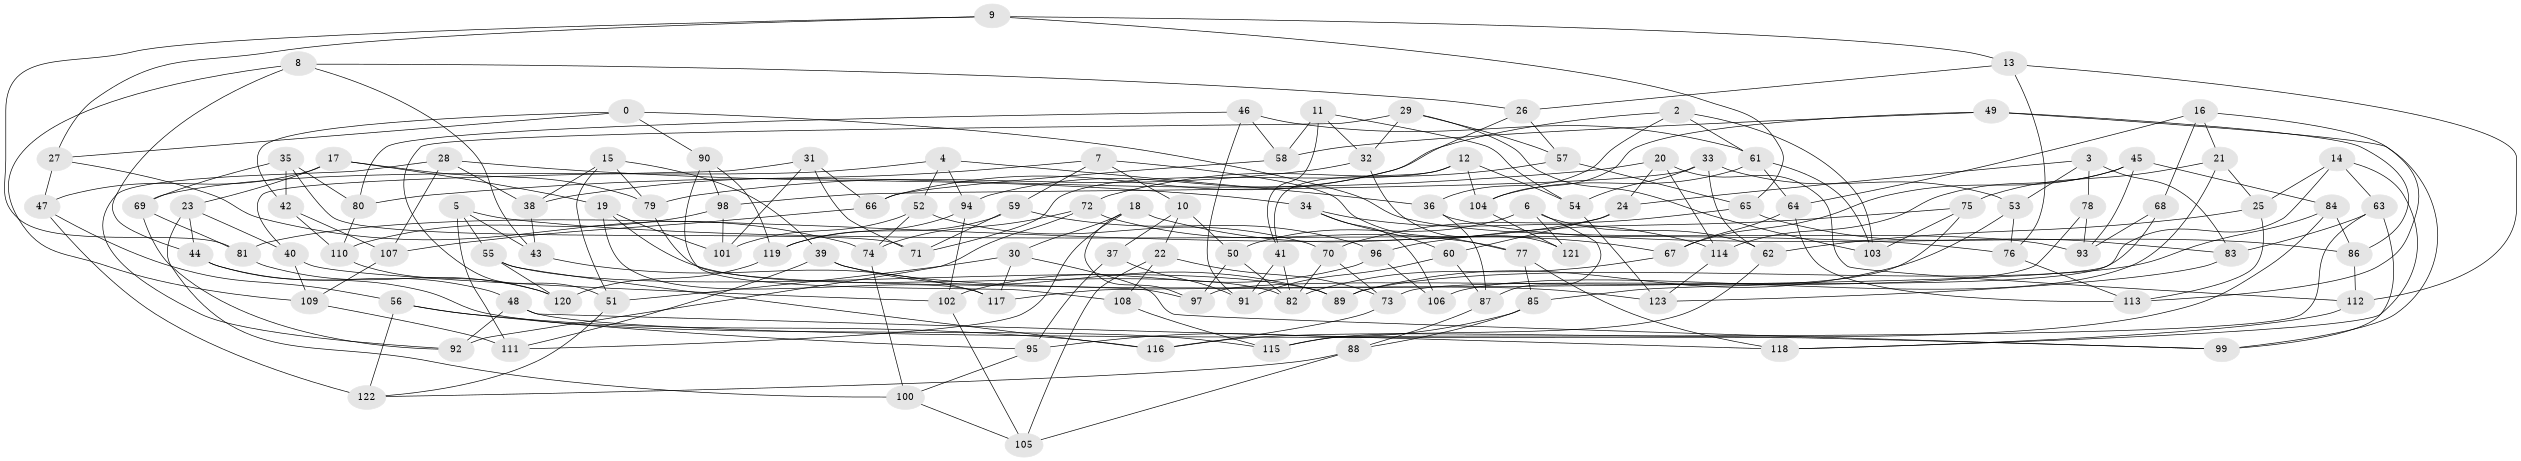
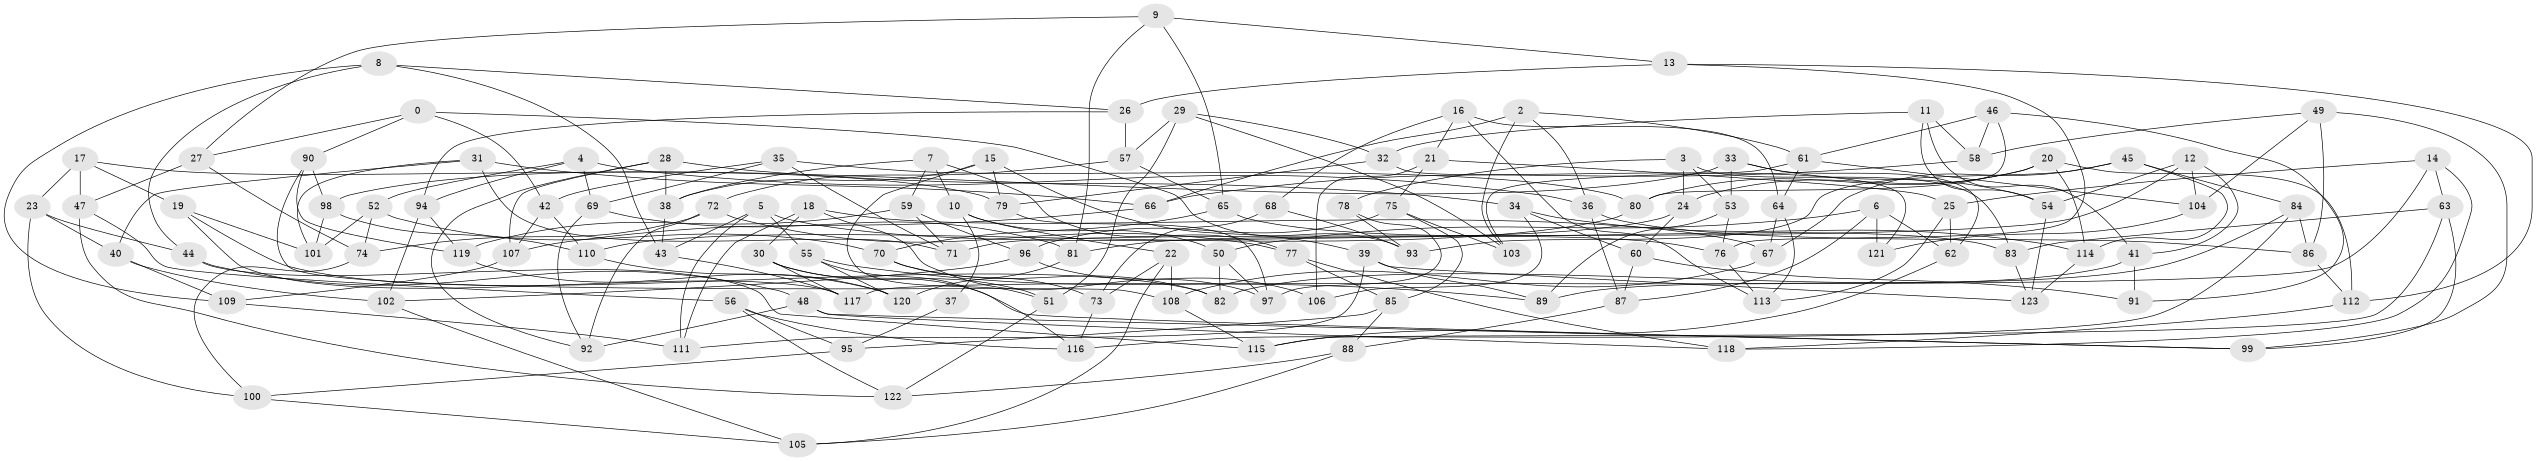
edge "67" -- "82": now "67" -- "108"
edge "37" -- "91": removed
